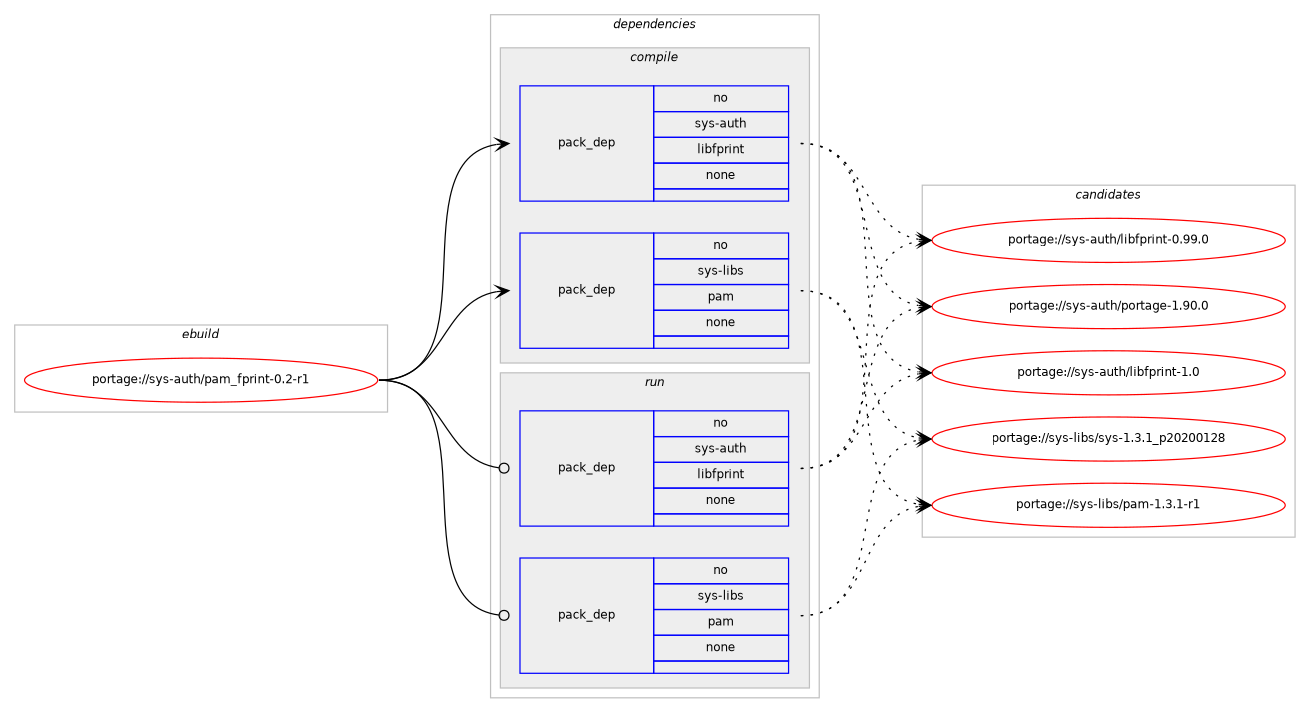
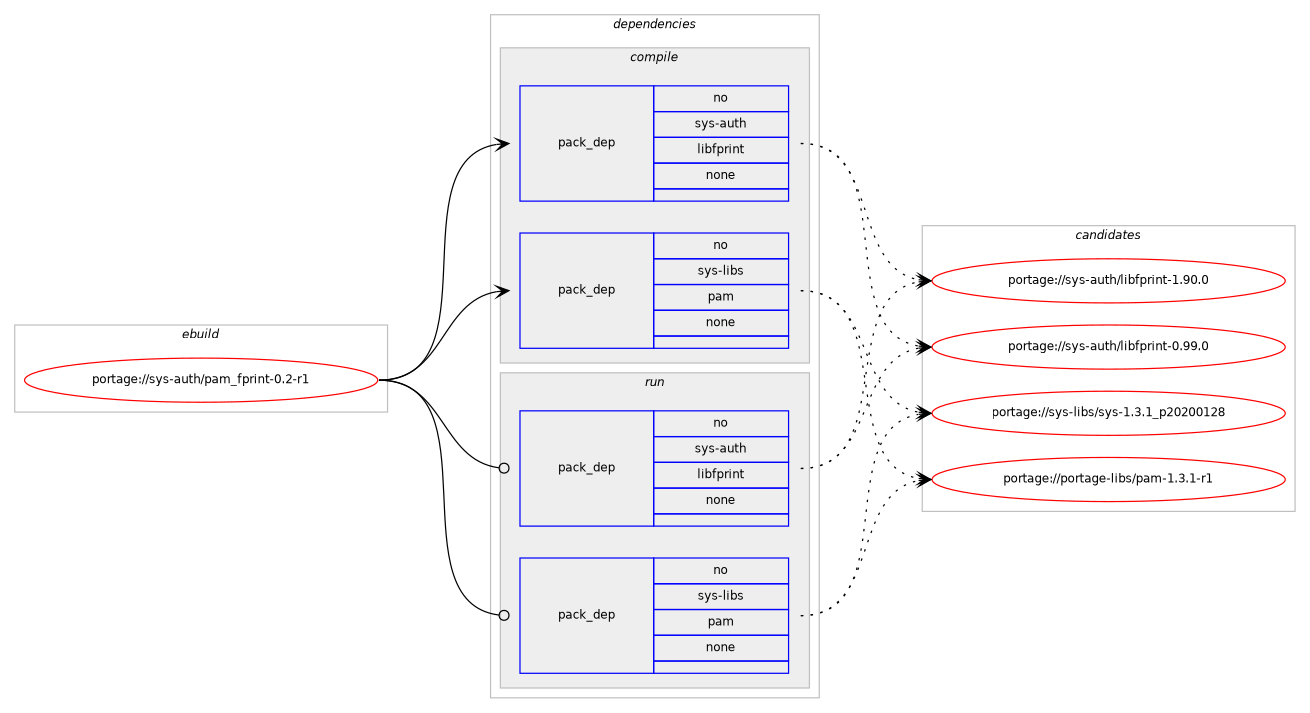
node "portage://sys-auth/portage-1.90.0": label "portage://sys-auth/portage-1.90.0" -> "portage://sys-auth/libfprint-1.90.0"
node "portage://sys-auth/libfprint-1.0": removed
node "portage://sys-libs/pam-1.3.1-r1": label "portage://sys-libs/pam-1.3.1-r1" -> "portage://portage-libs/pam-1.3.1-r1"
